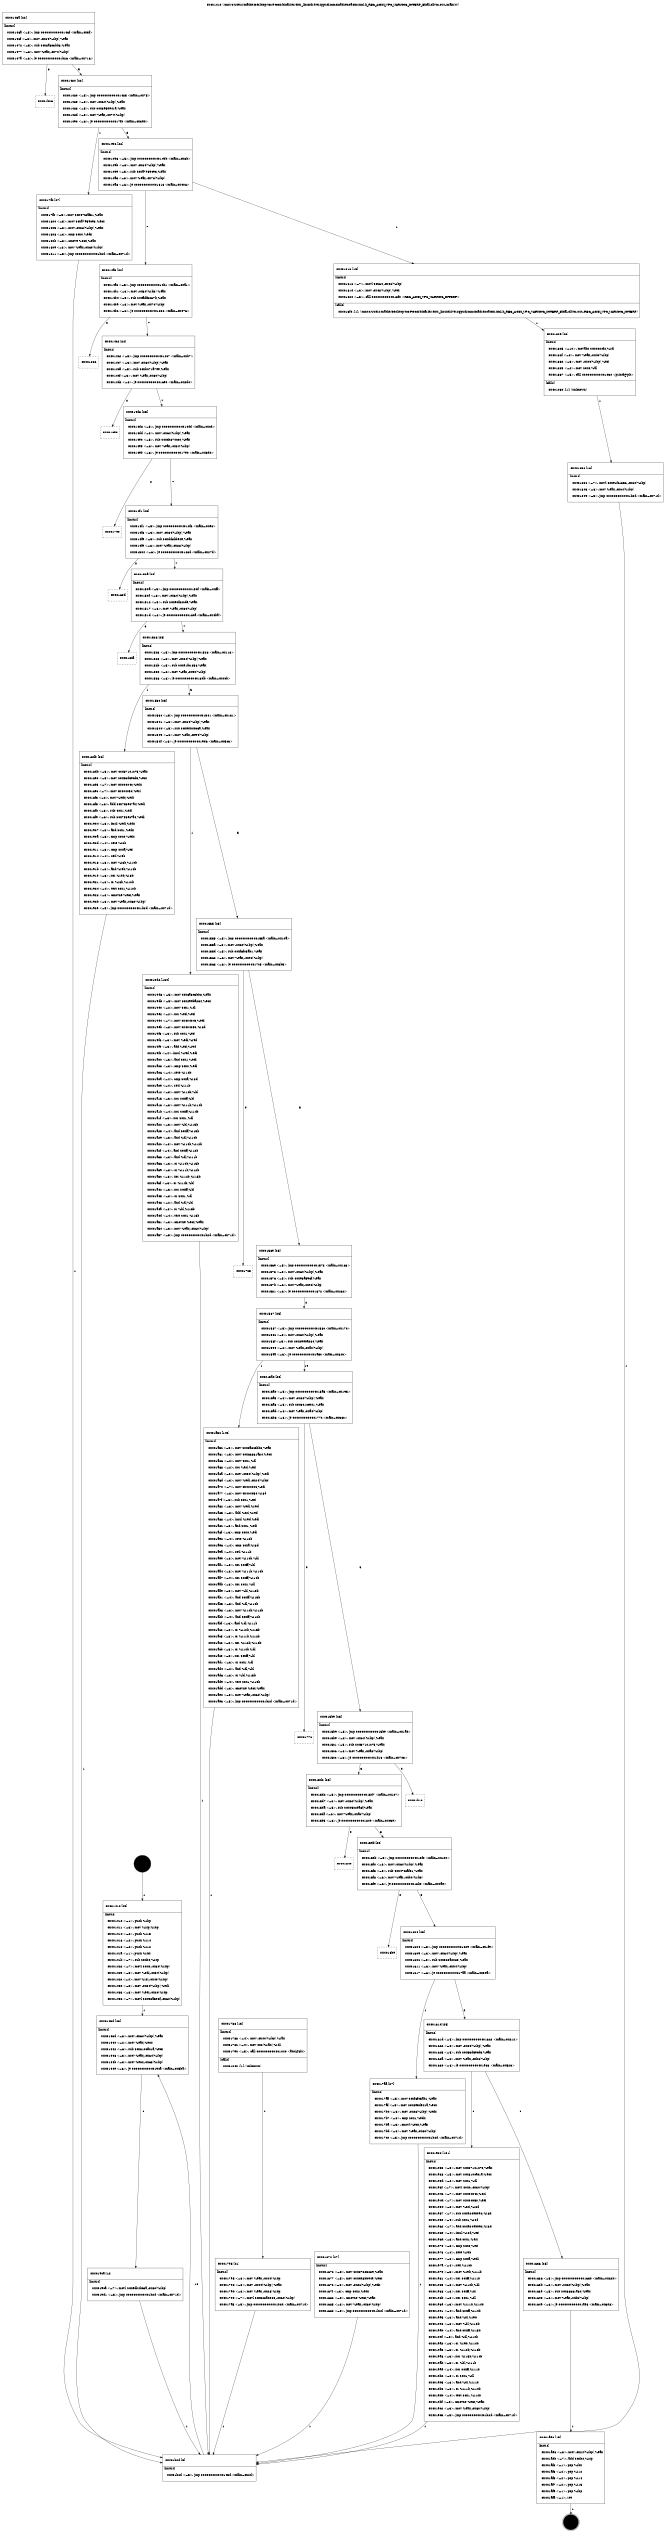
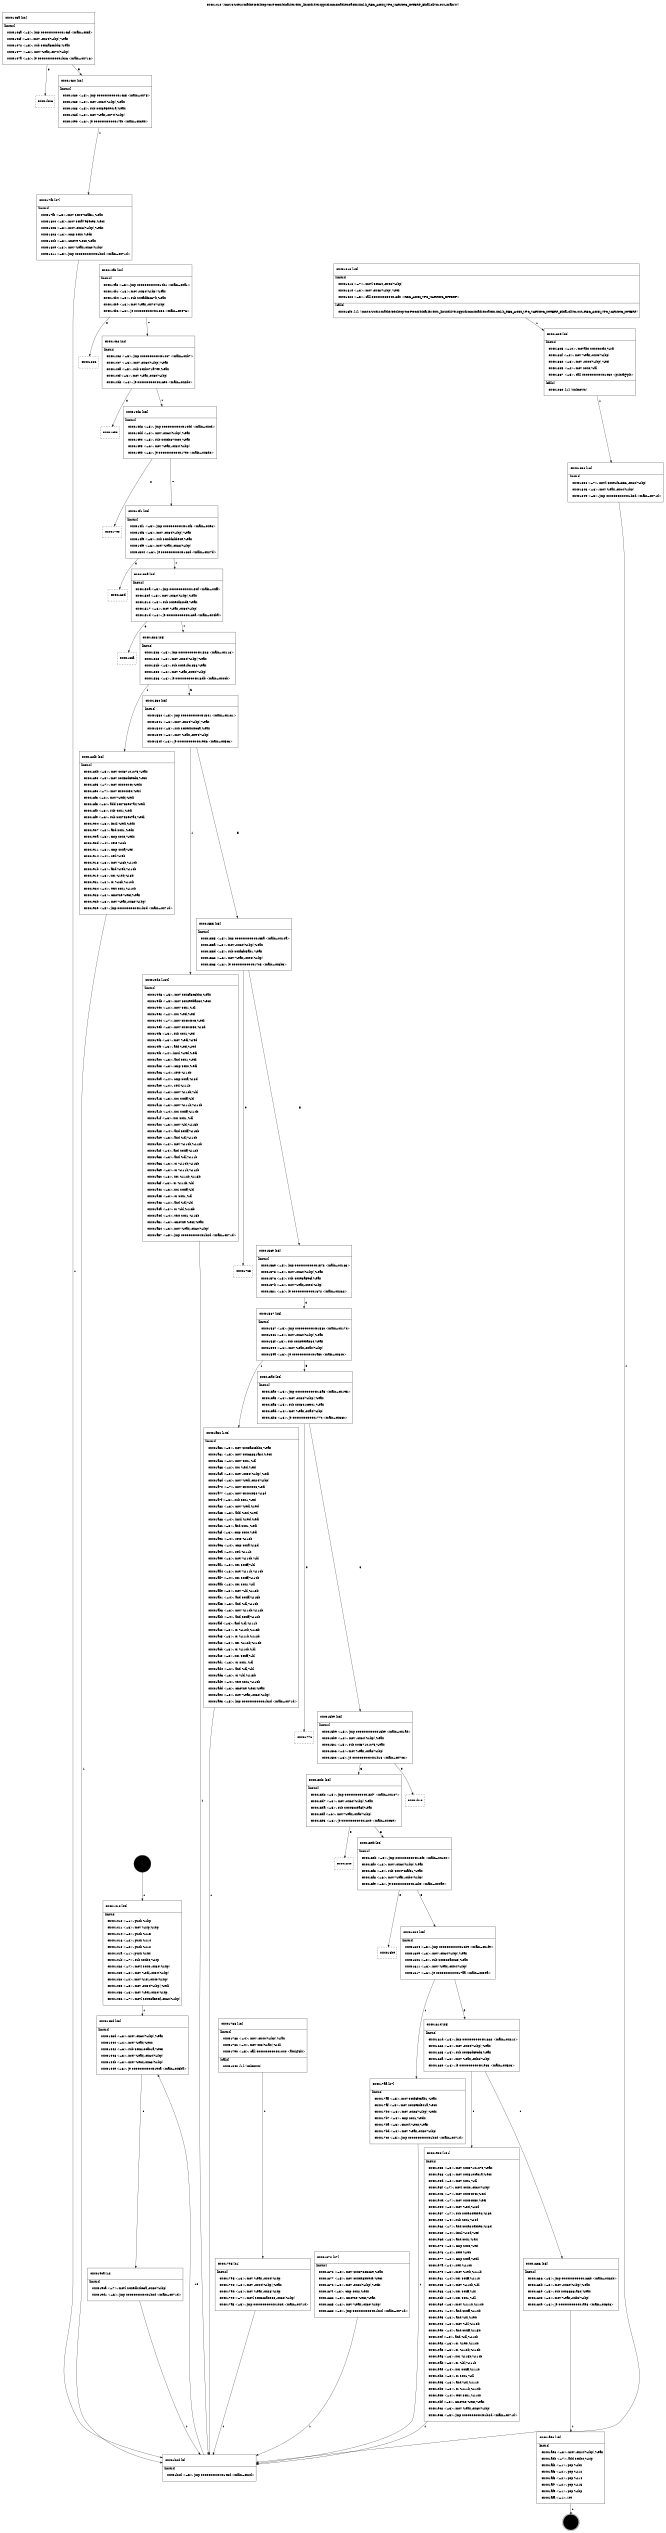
node "0x401496 [22]": removed
edge "0x401587 [25]" -> "0x4015a0 [25]": label " 10" -> " 3"
